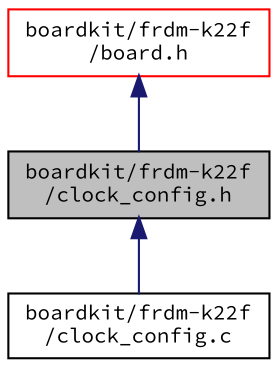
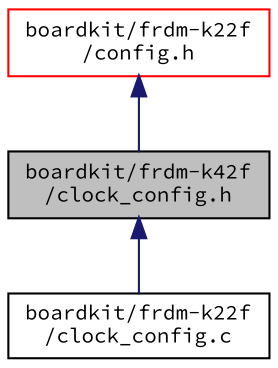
node "boardkit/frdm-k22f /board.h": label "boardkit/frdm-k22f /board.h" -> "boardkit/frdm-k22f /config.h"
node "boardkit/frdm-k22f /clock_config.h": label "boardkit/frdm-k22f /clock_config.h" -> "boardkit/frdm-k42f /clock_config.h"
